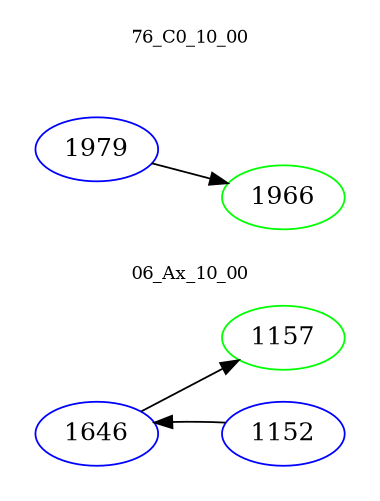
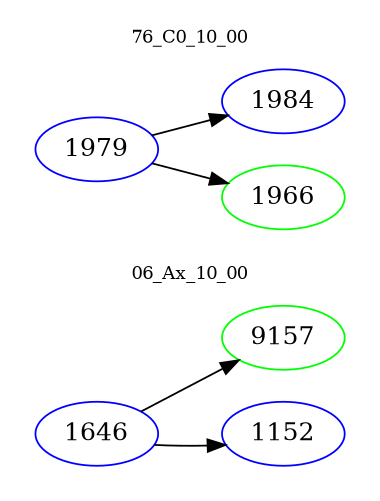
node "1984": added
node "1157": label "1157" -> "9157"
edge "1152" -> "1646": reversed
